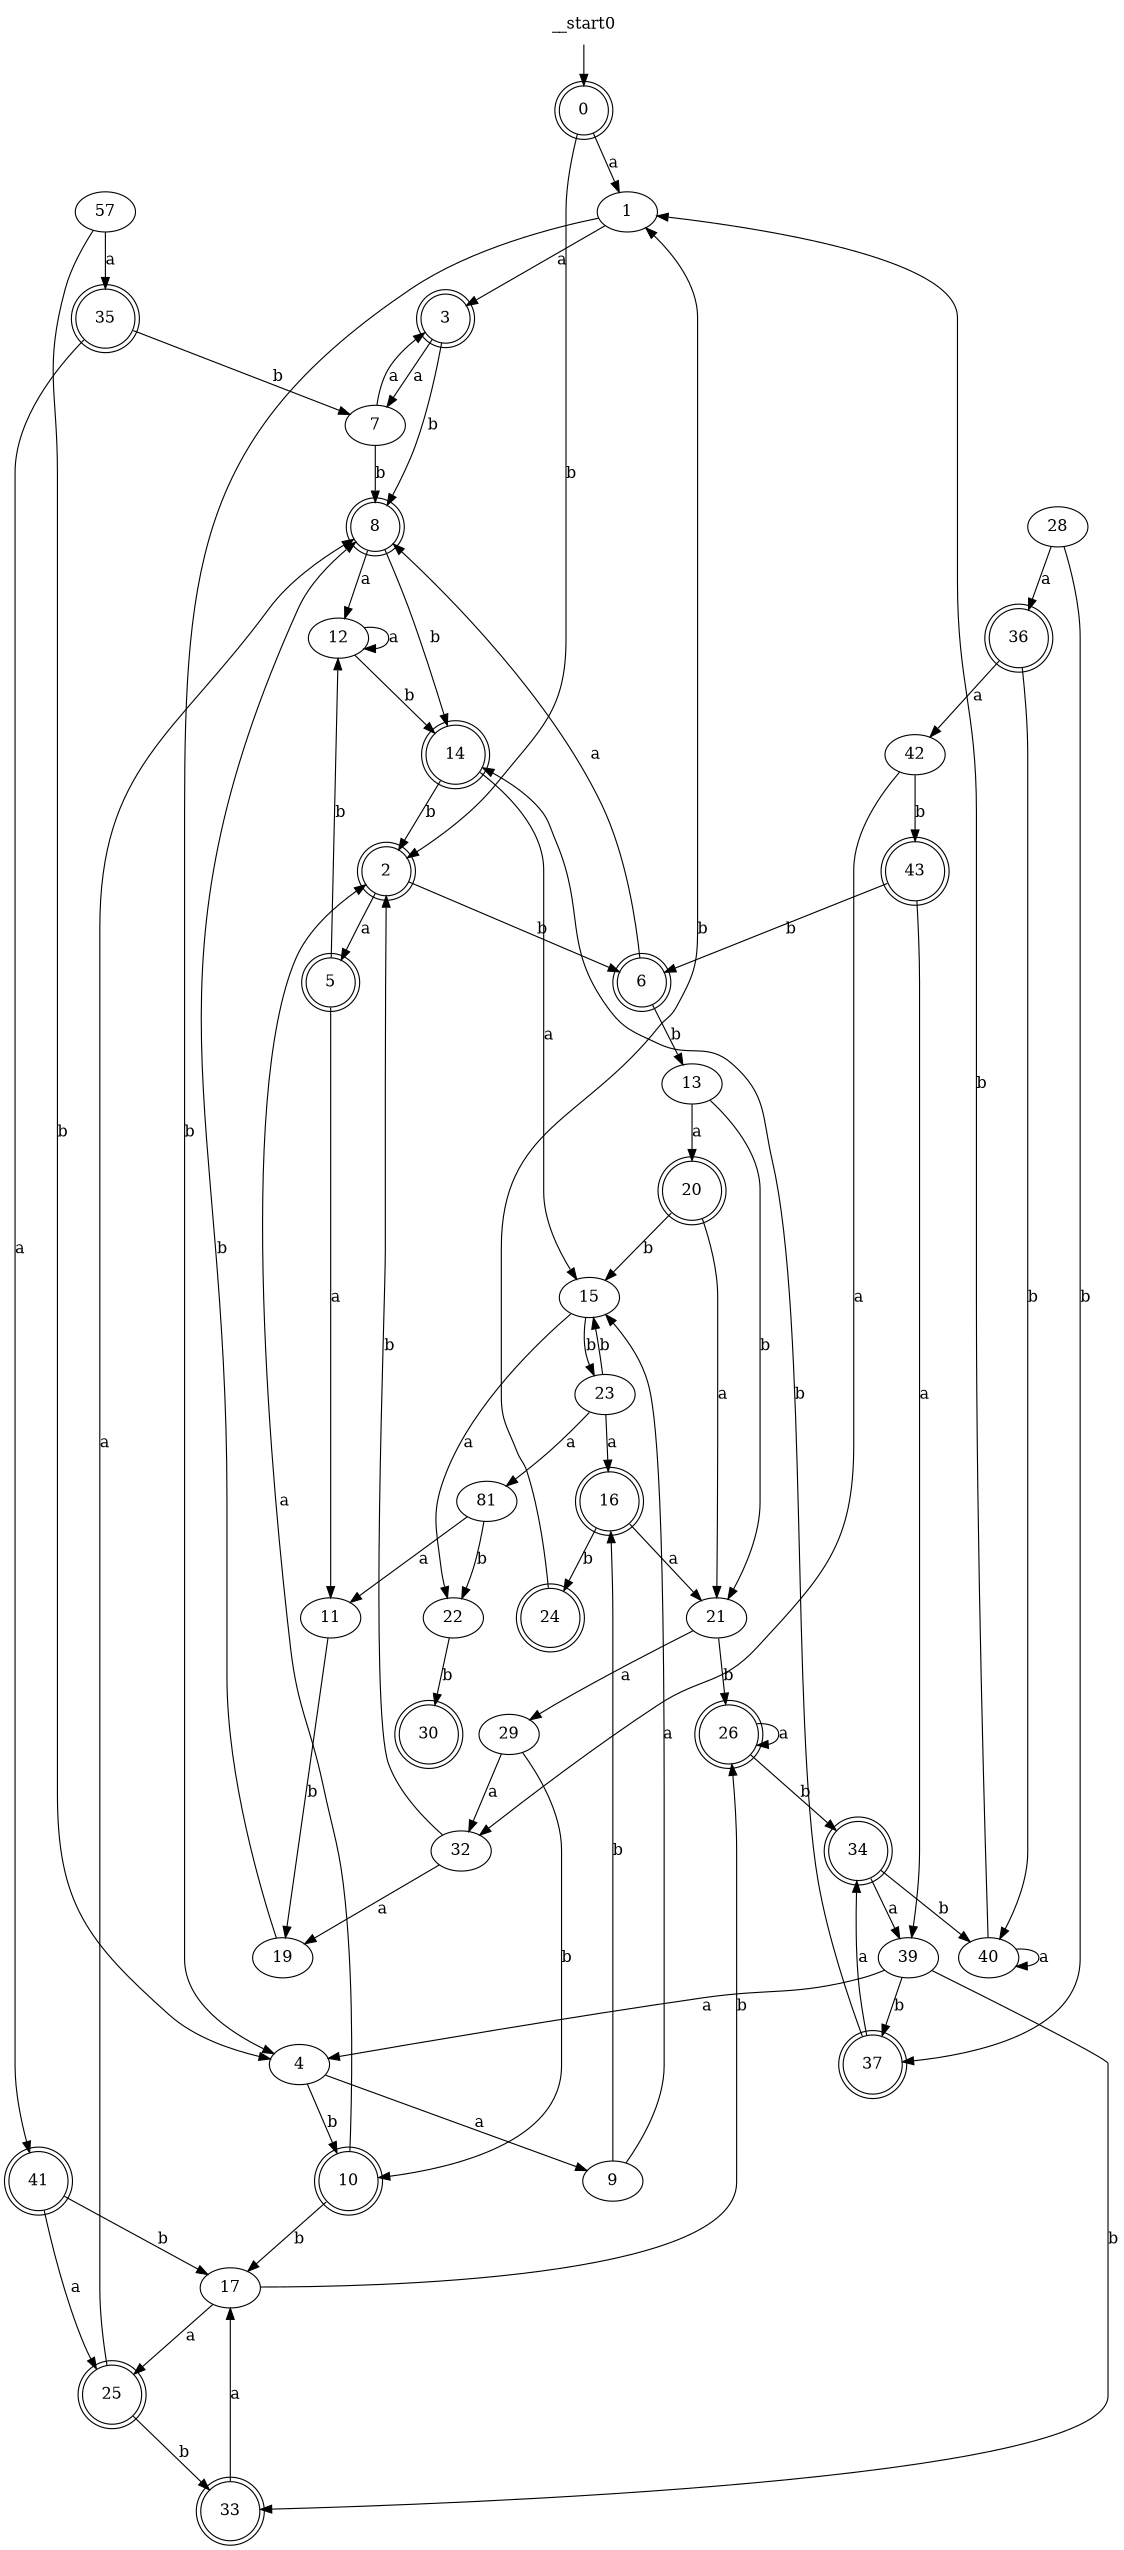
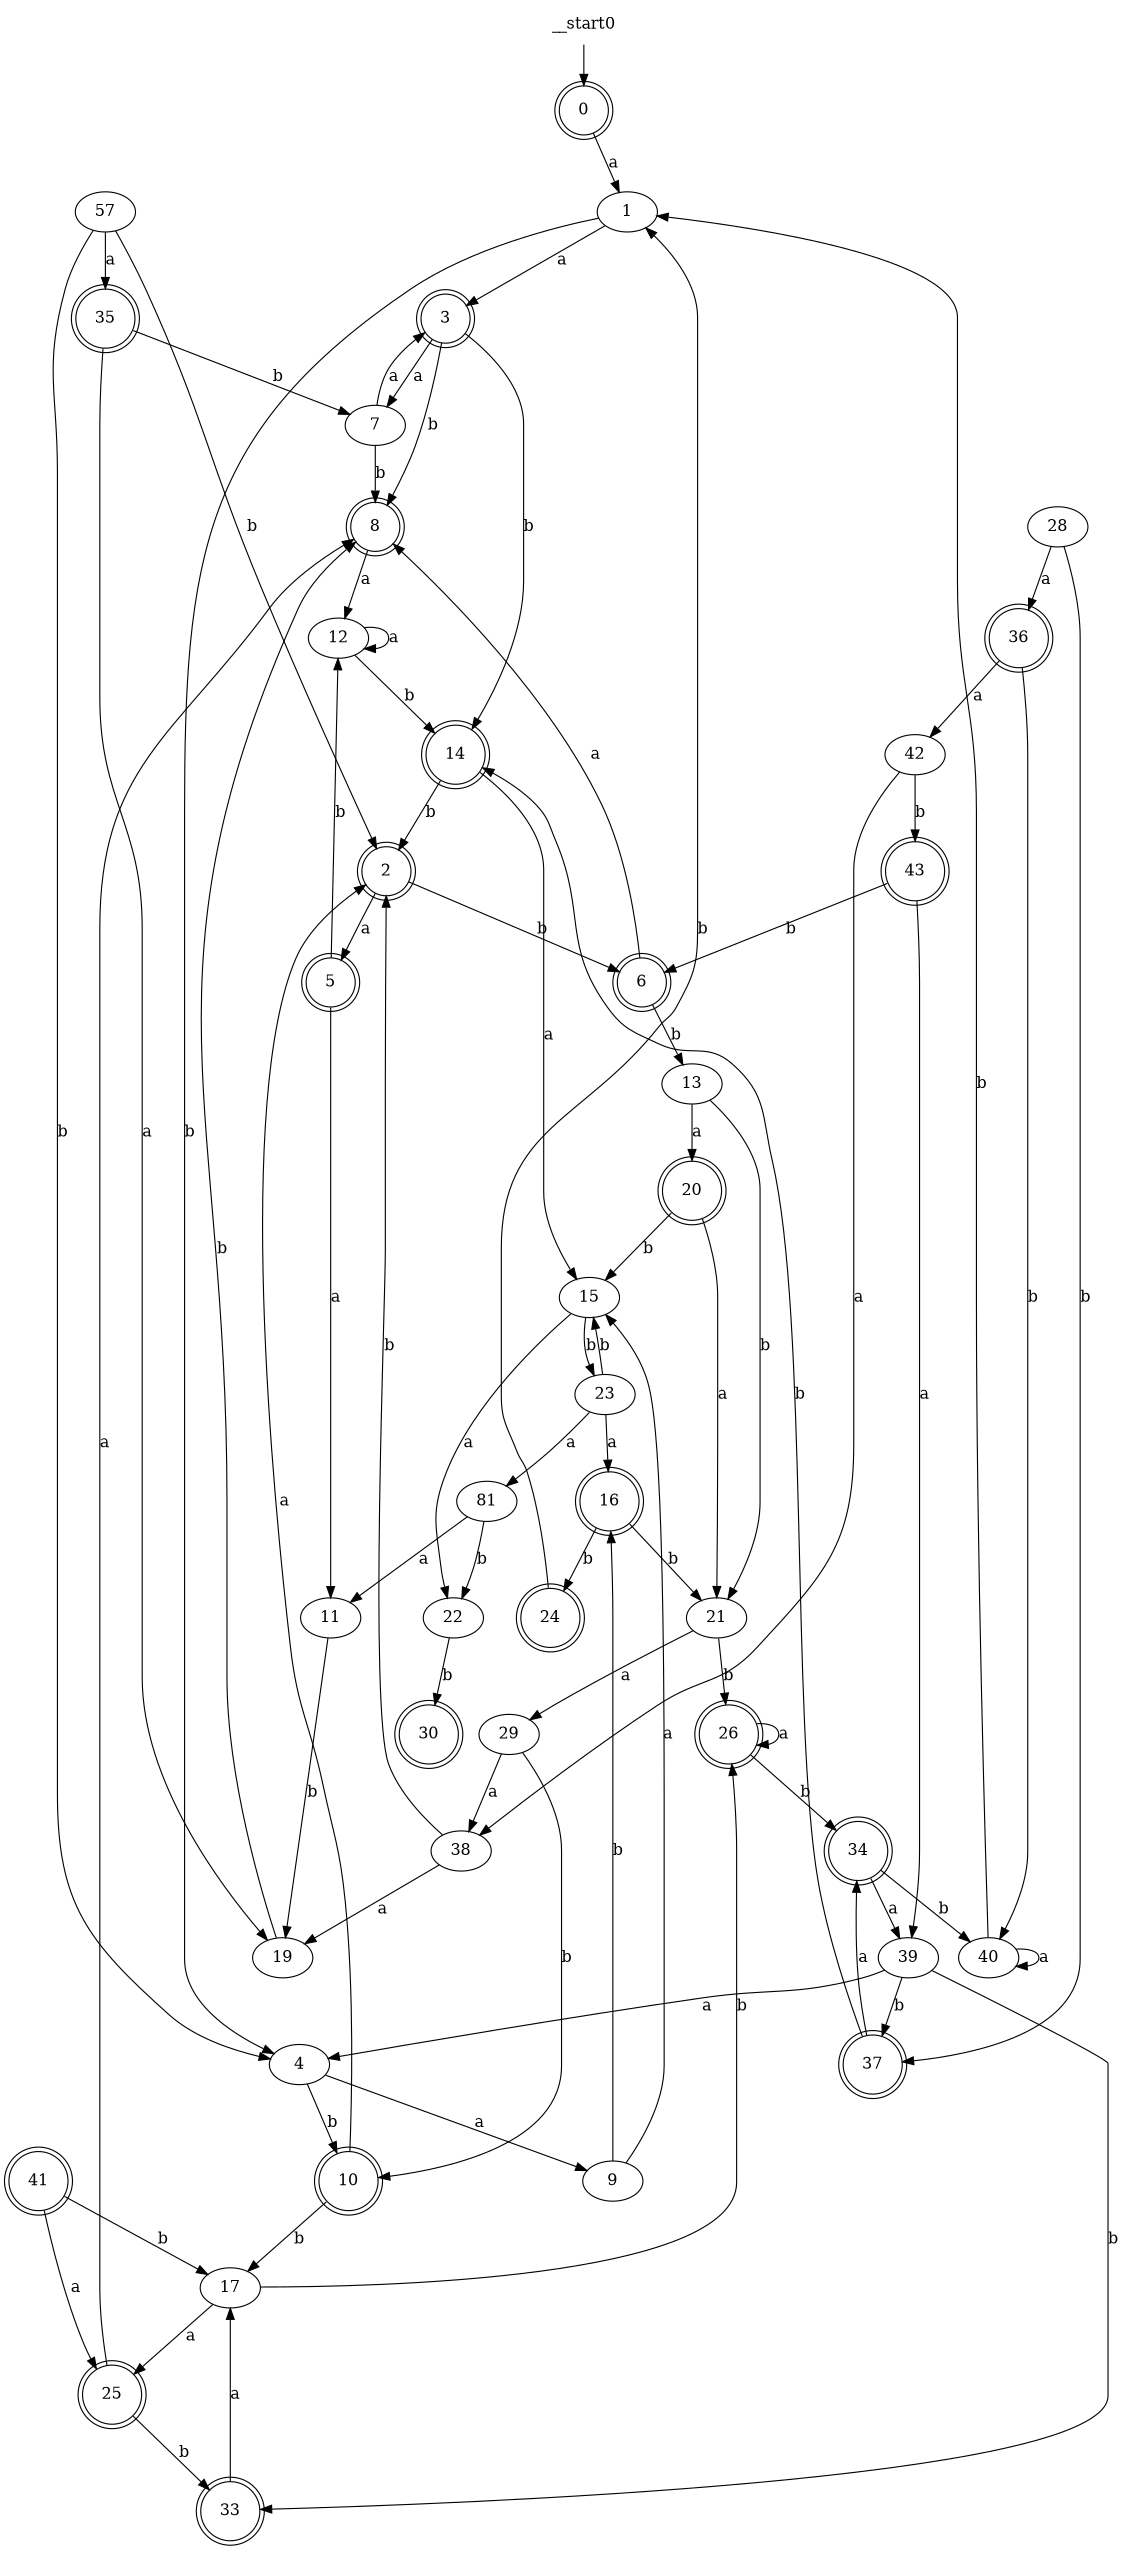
edge "0" -> "2": now "57" -> "2"
edge "8" -> "14": now "3" -> "14"
edge "35" -> "41": now "35" -> "19"
edge "16" -> "21": label "a" -> "b"
node "32": label "32" -> "38"
